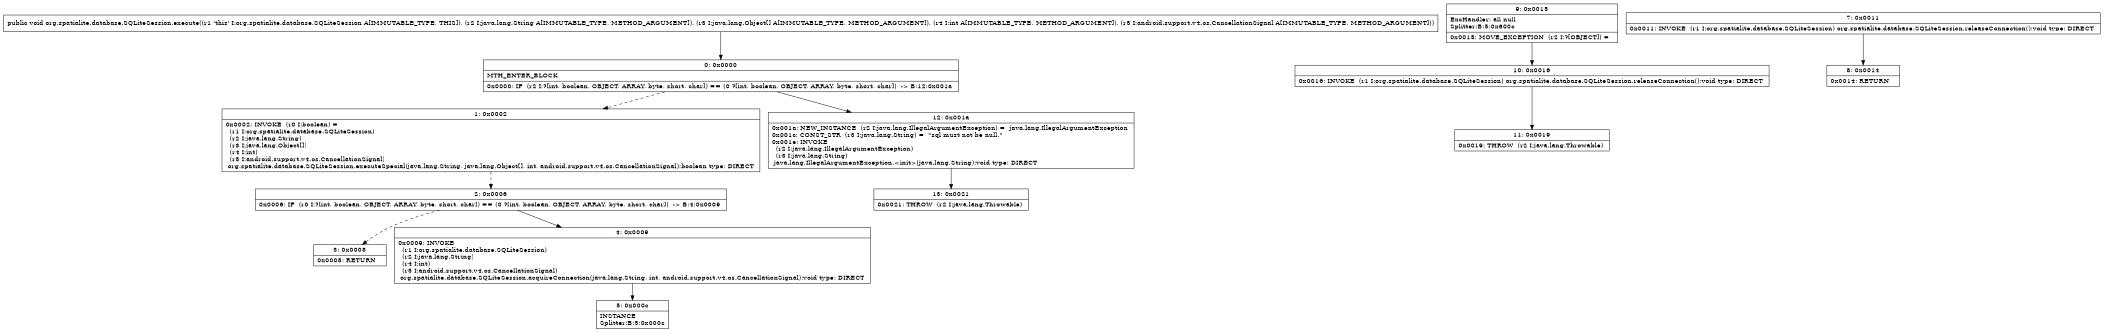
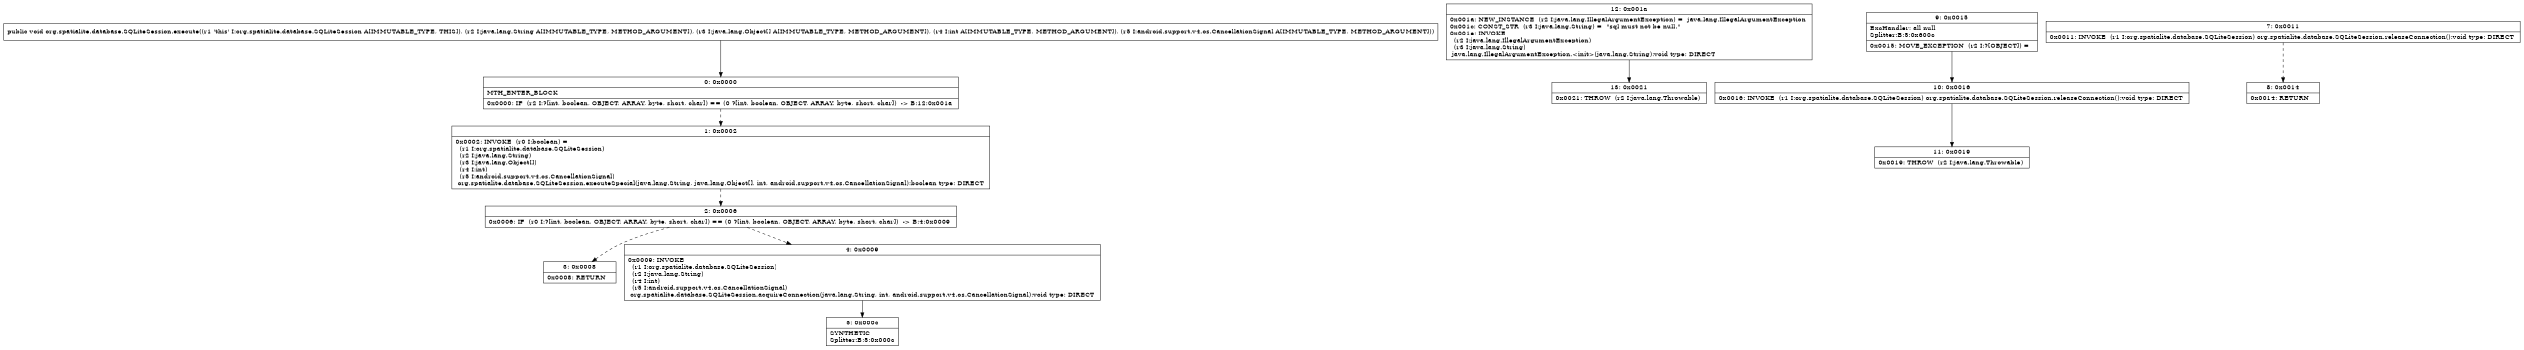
edge "7: 0x0011" -> "8: 0x0014": style solid -> dashed
edge "0: 0x0000" -> "12: 0x001a": removed
edge "2: 0x0006" -> "4: 0x0009": style solid -> dashed
node "5: 0x000c": text "INSTANCE" -> "SYNTHETIC"
